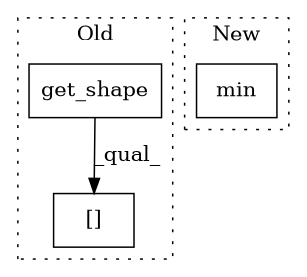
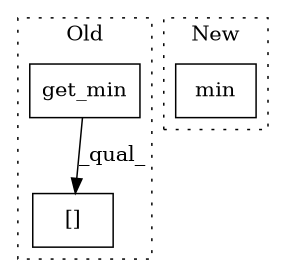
node "get_shape": label "get_shape" -> "get_min"
